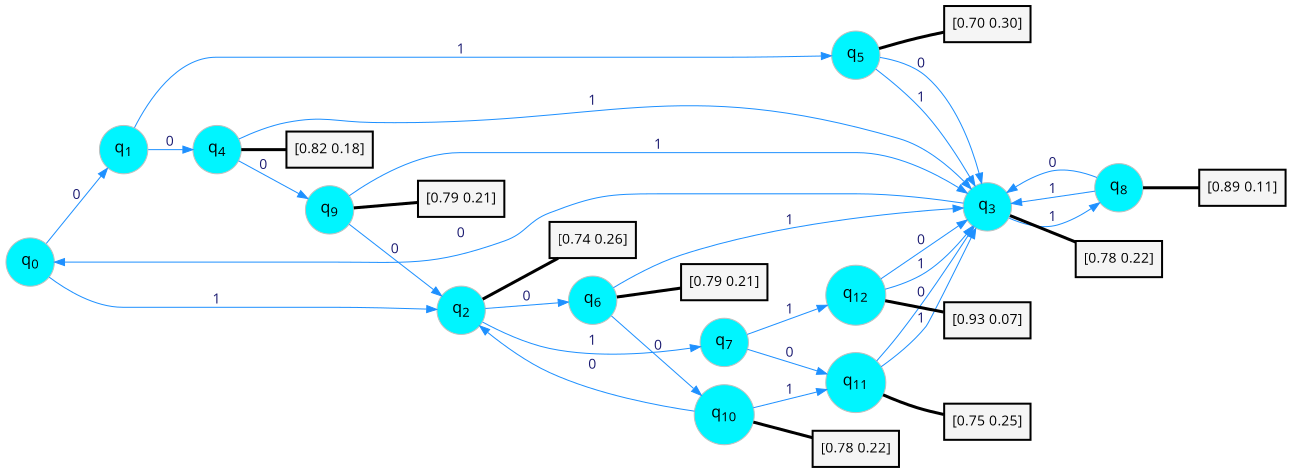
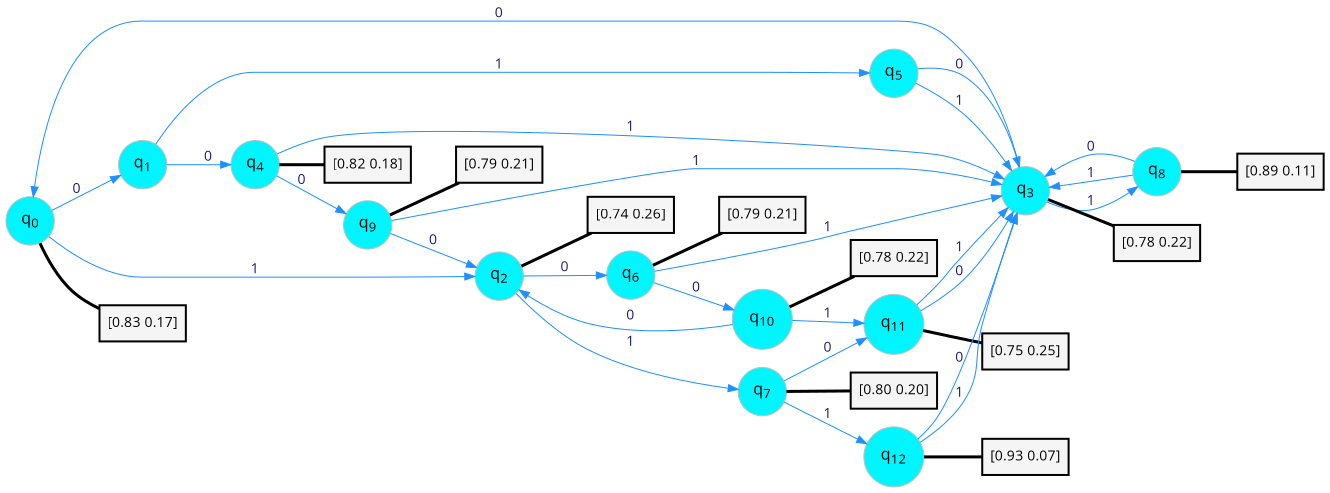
node "[0.70 0.30]": removed
node "[0.83 0.17]": added
node "[0.80 0.20]": added
